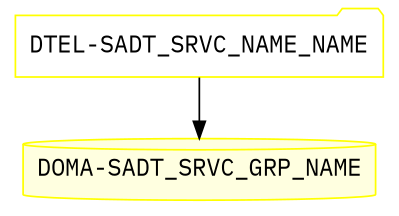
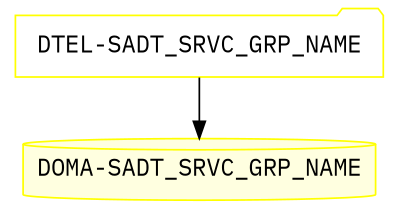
node "DTEL-SADT_SRVC_NAME_NAME": label "DTEL-SADT_SRVC_NAME_NAME" -> "DTEL-SADT_SRVC_GRP_NAME"
